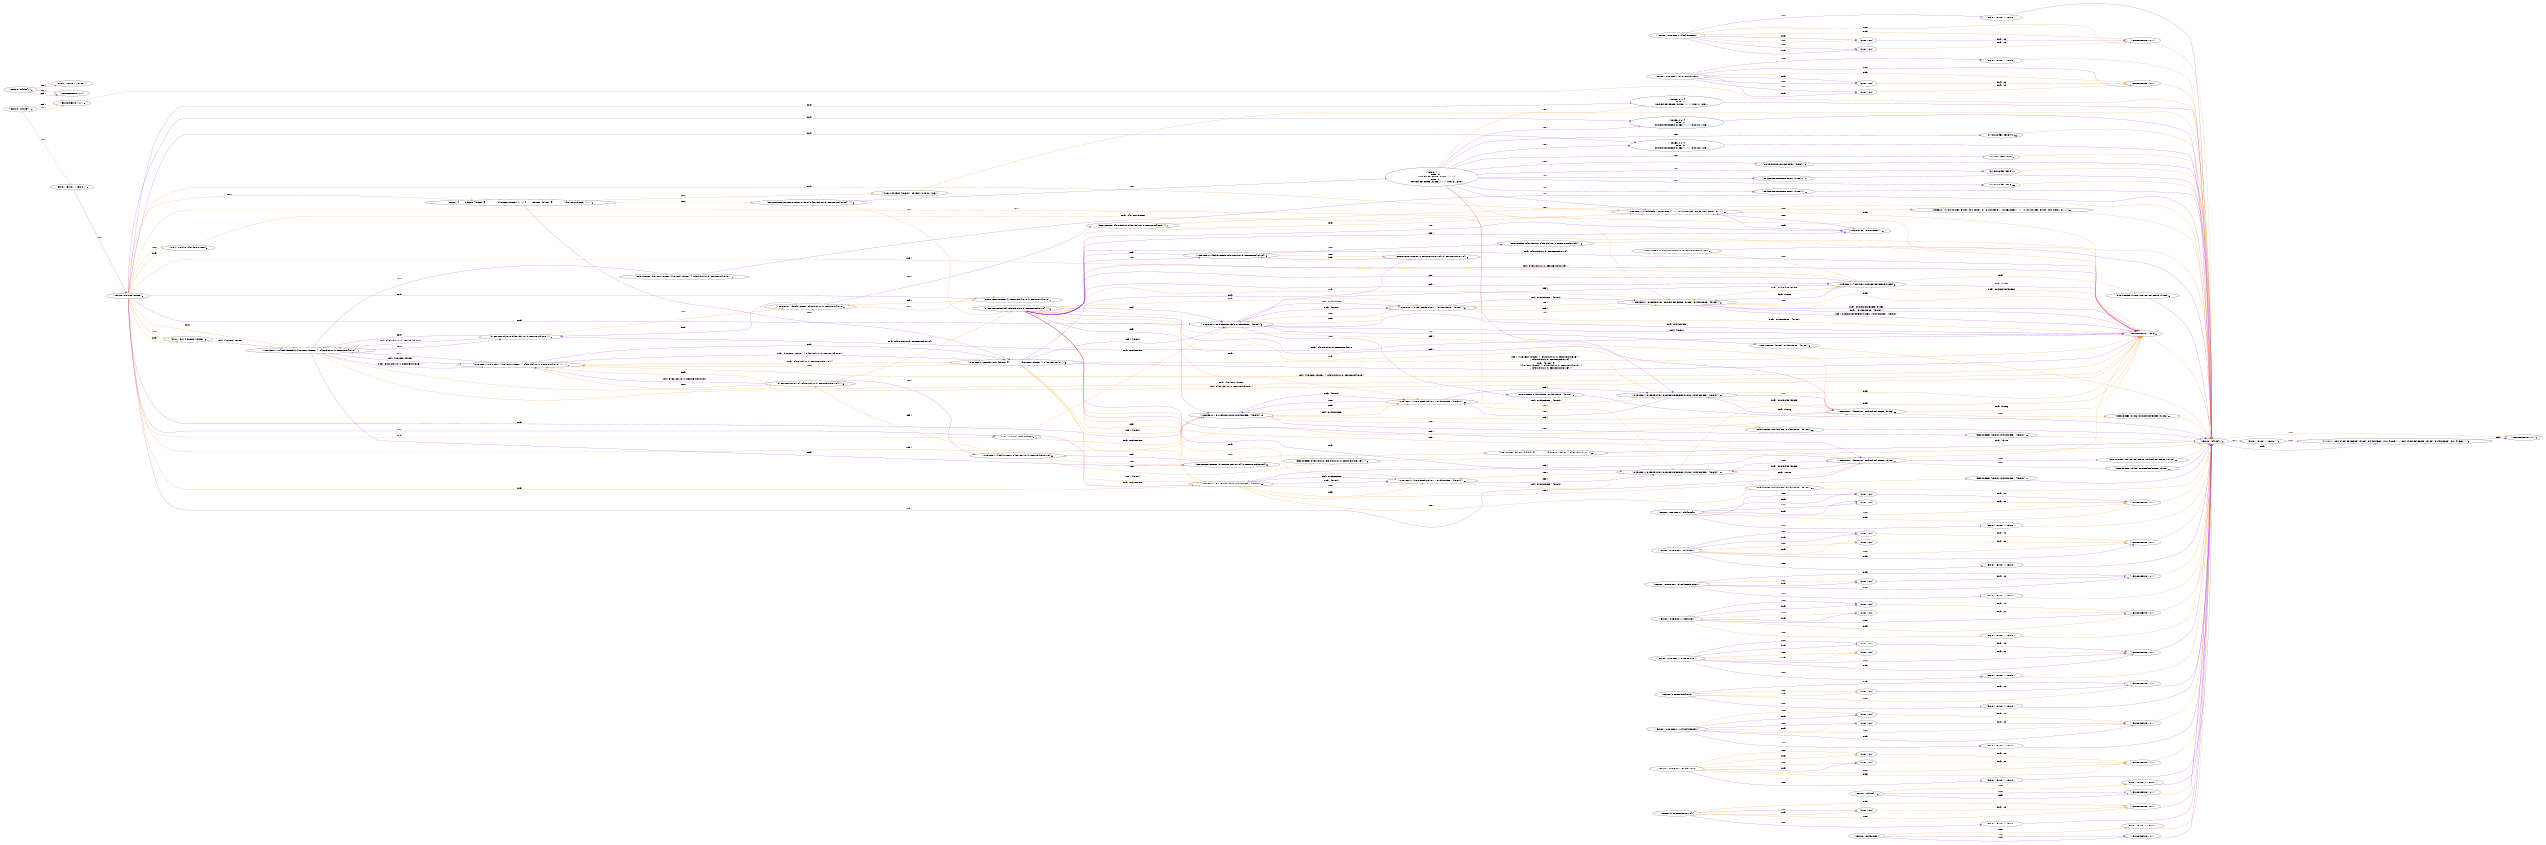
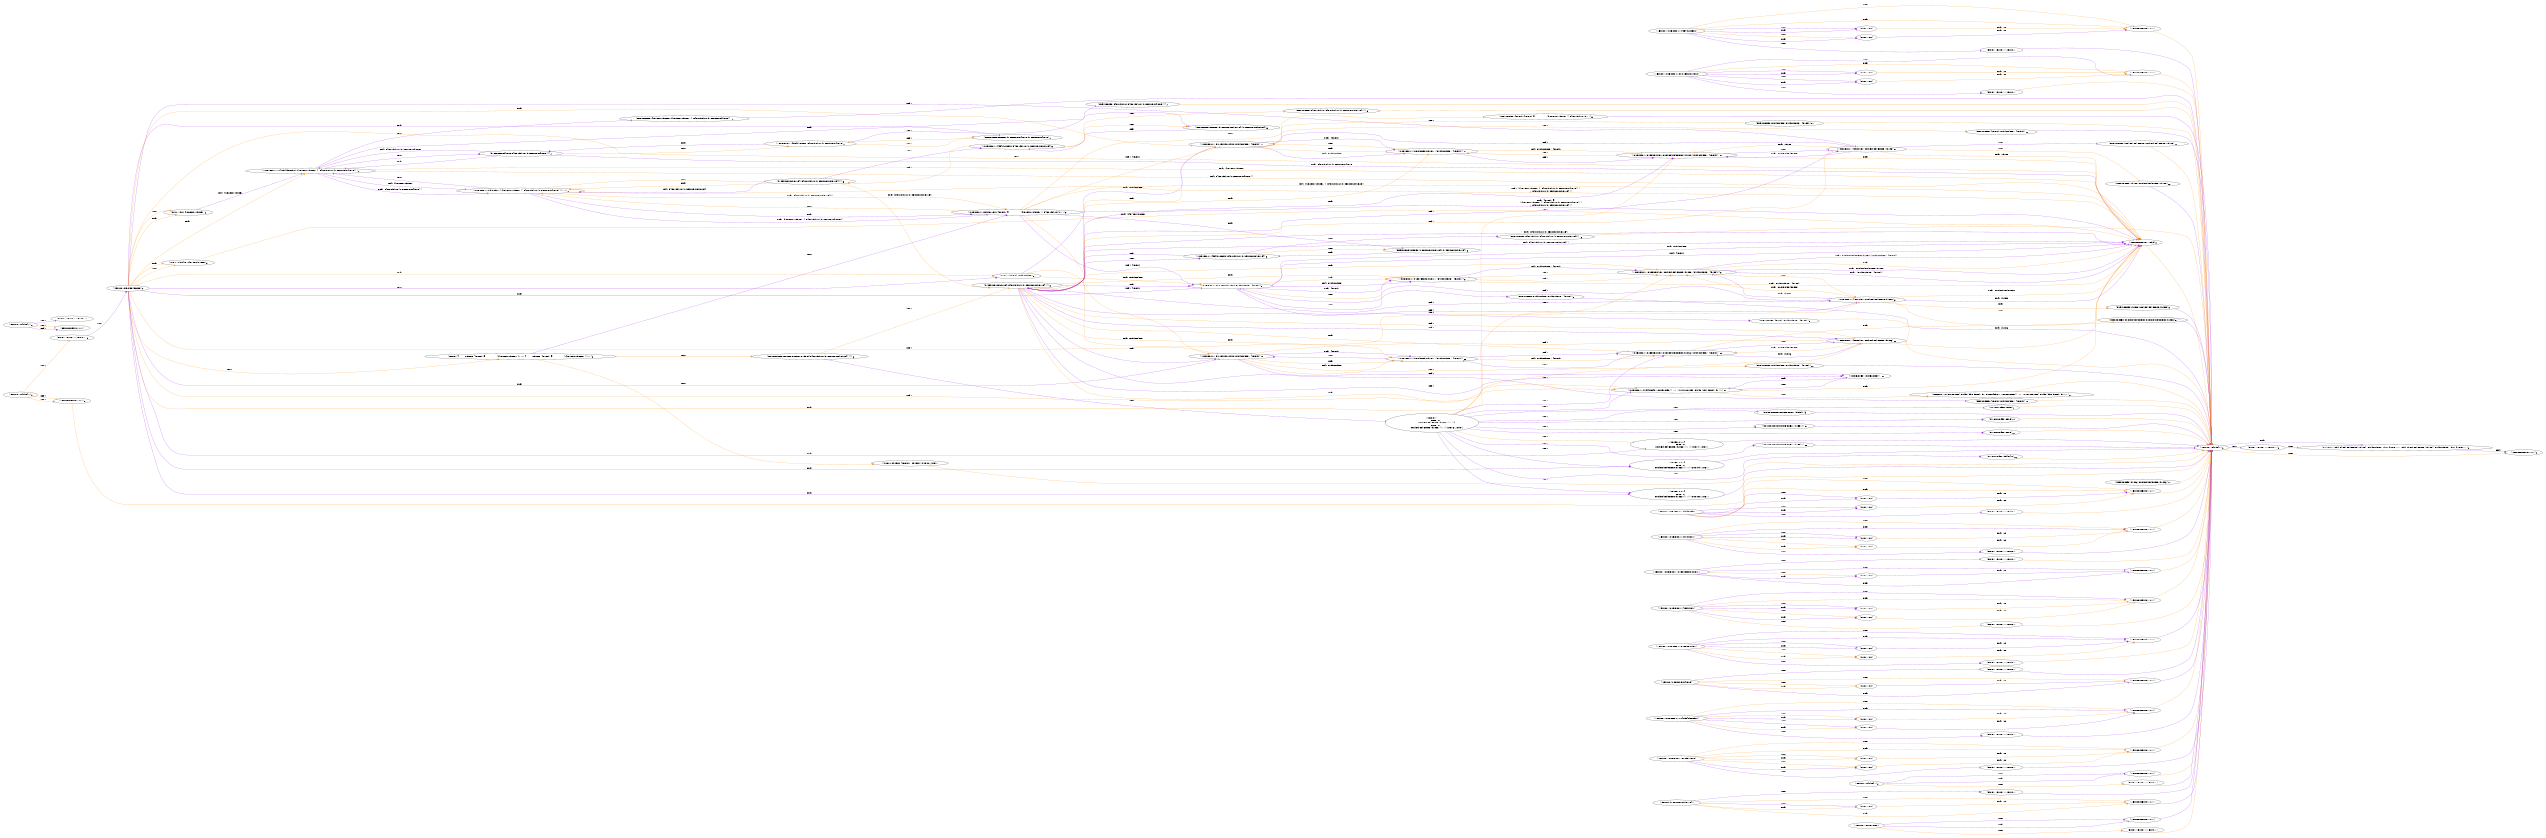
edge "(IDENTIFIER,DoCheckFakeData,DoCheckFakeData<int32)" -> "(<operator>.lessThan,DoCheckFakeData<int32)": reversed
edge "(<operator>.lessThan,DoCheckFakeData<int16)" -> "(IDENTIFIER,int16,DoCheckFakeData<int16)": removed, label "AST:"
